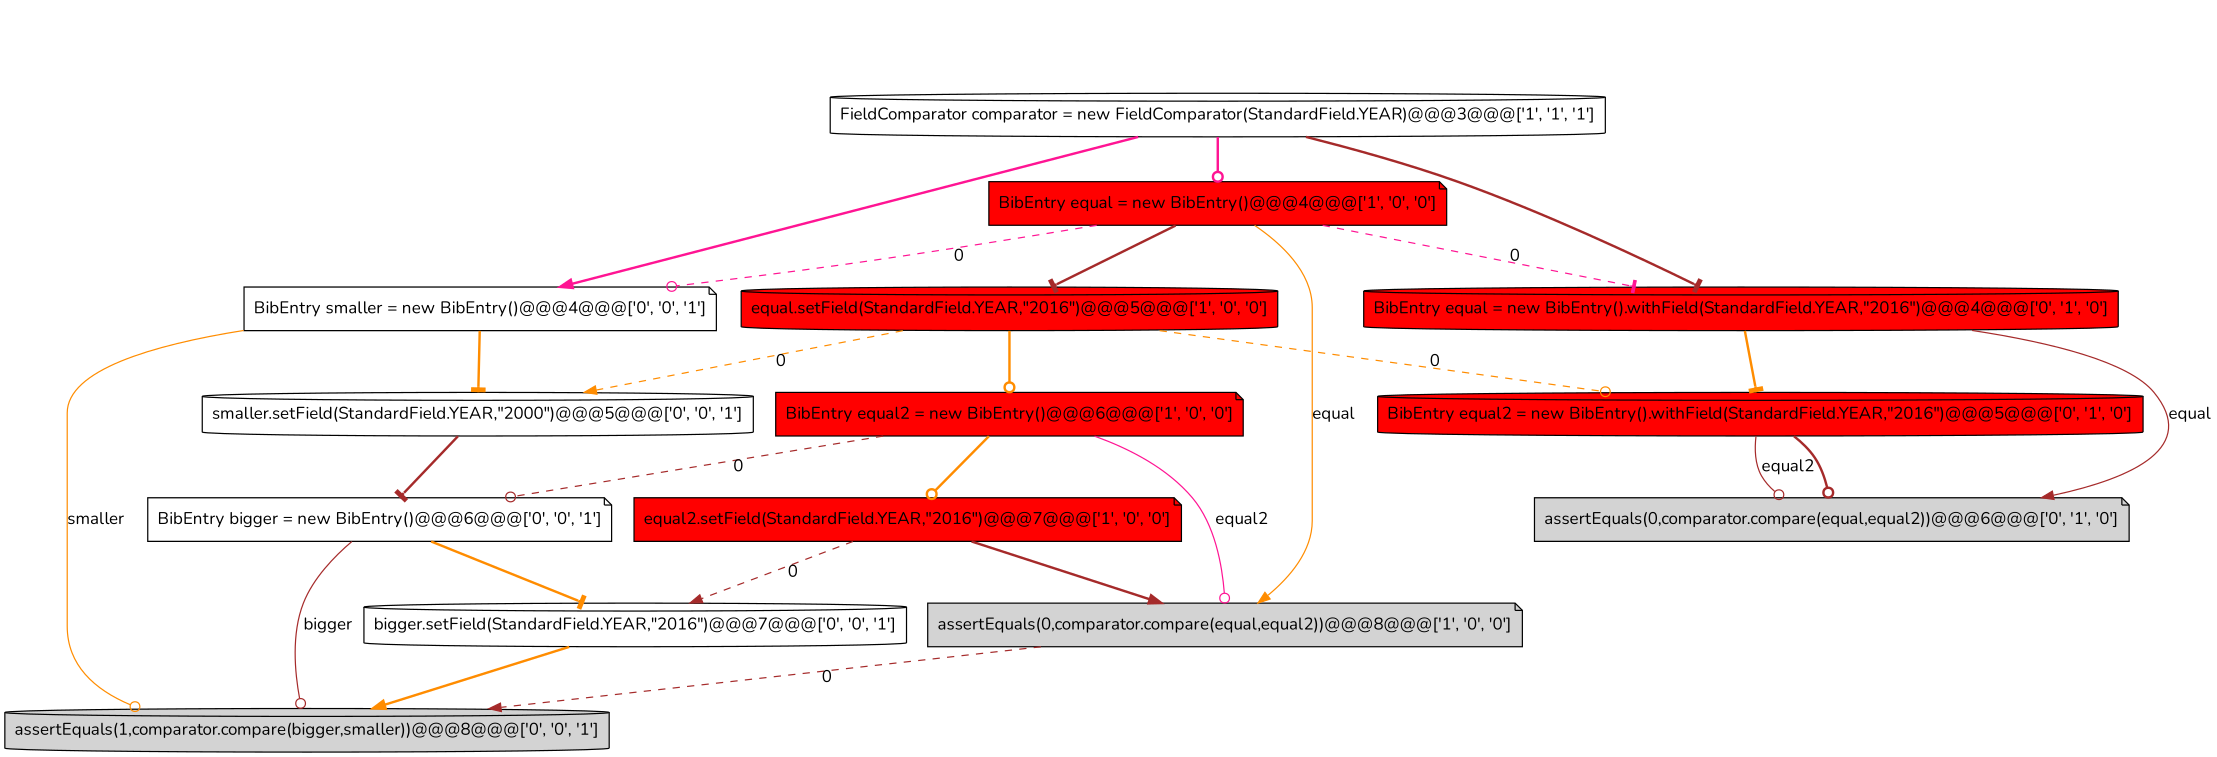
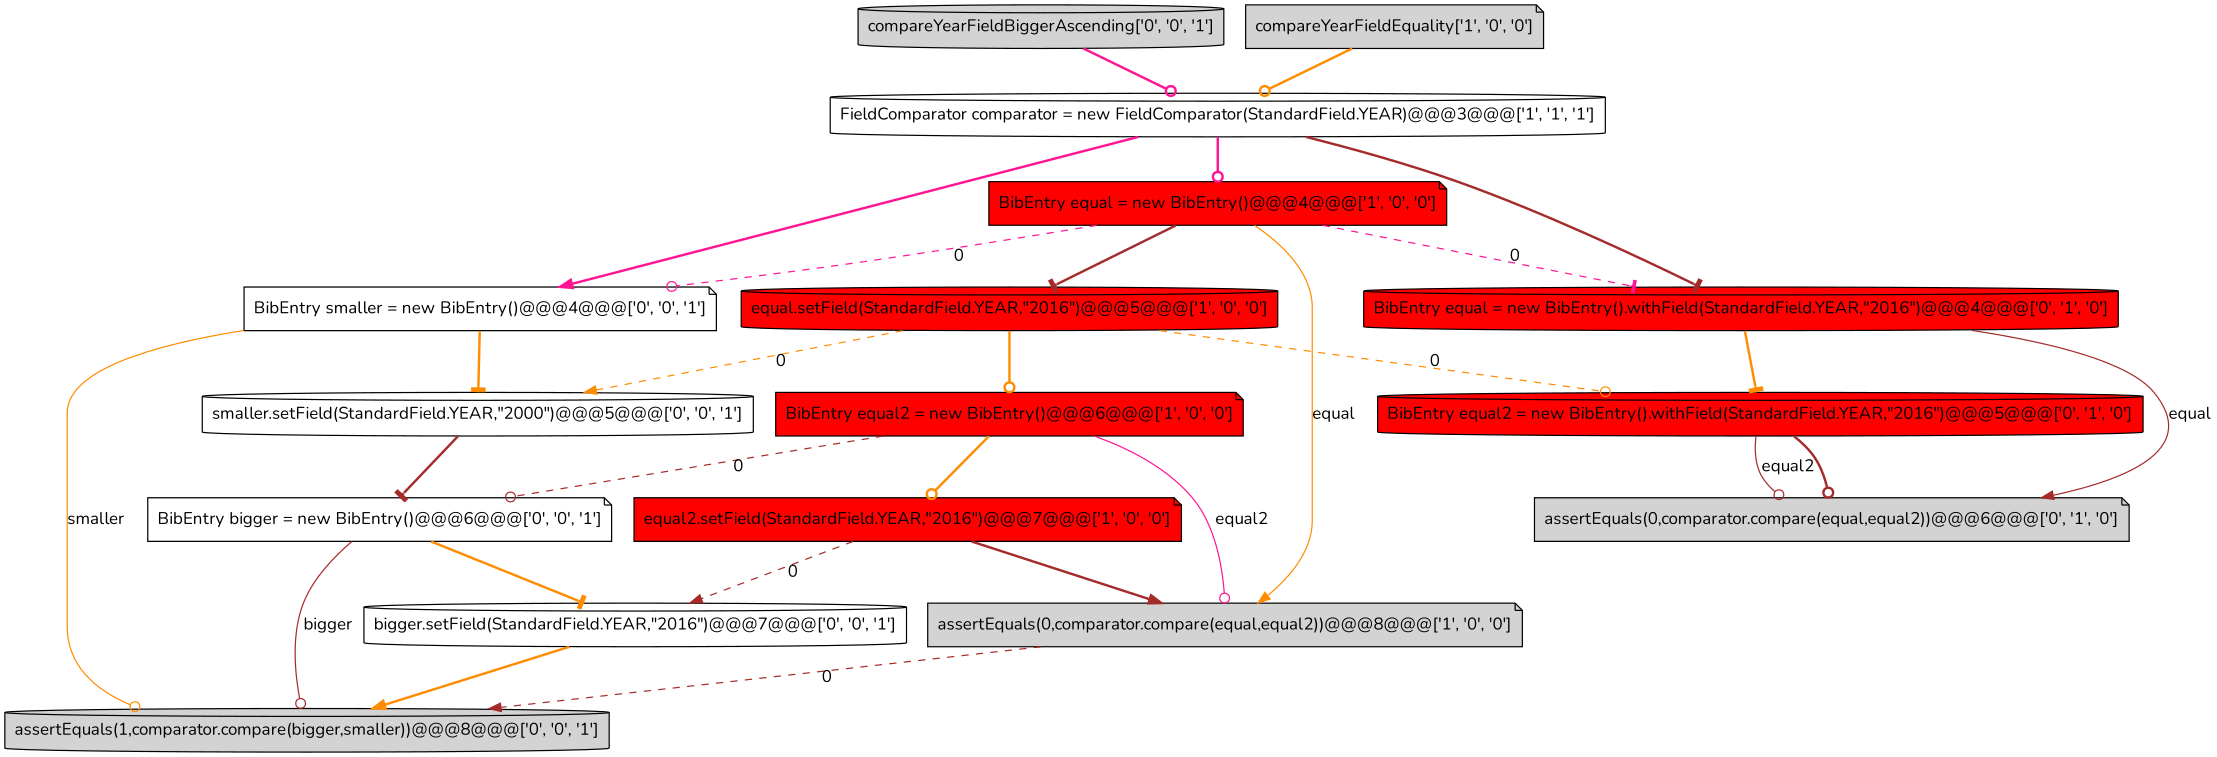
node "compareYearFieldBiggerAscending['0', '0', '1']": added
node "compareYearFieldEquality['1', '0', '0']": added
